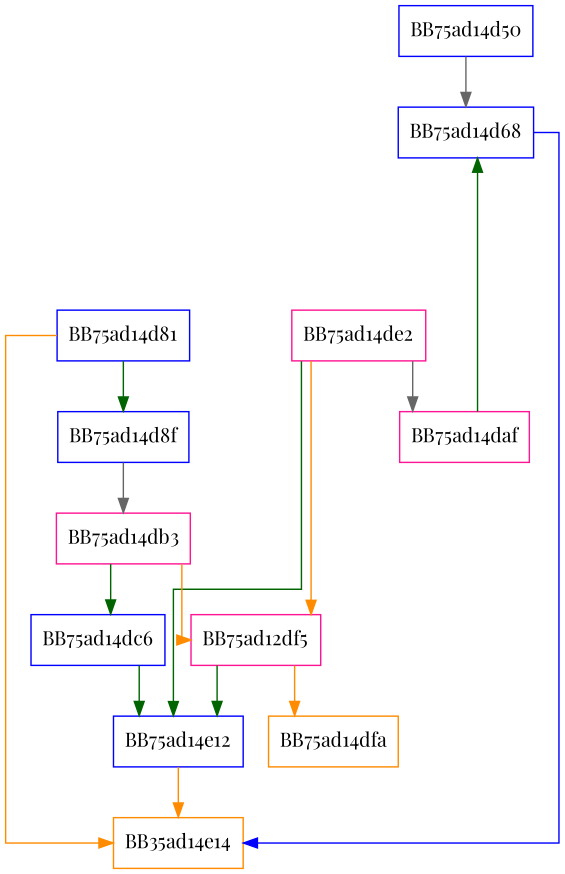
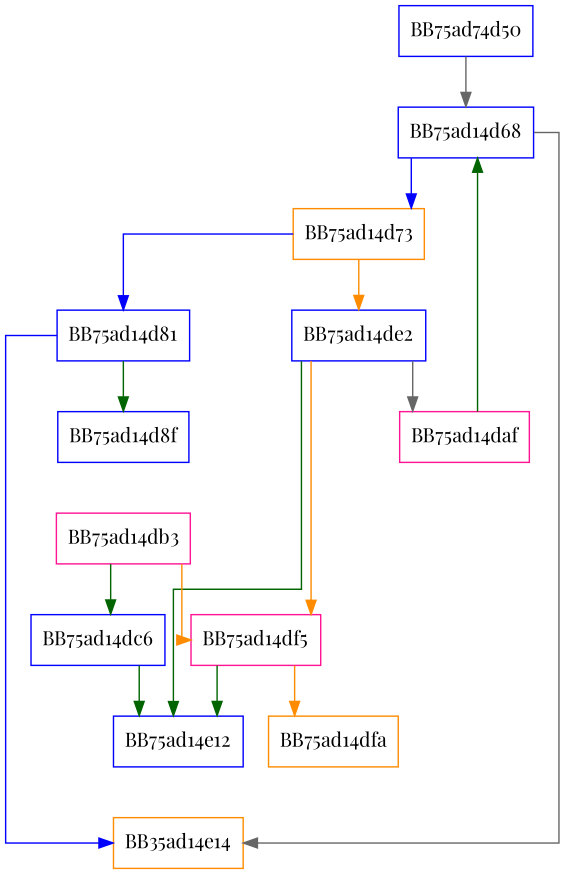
node "BB75ad14d50": label "BB75ad14d50" -> "BB75ad74d50"
node "BB75ad14d73": added
node "BB75ad14de2": color deeppink -> blue
edge "BB75ad14d8f" -> "BB75ad14db3": removed
edge "BB75ad14d81" -> "BB35ad14e14": color darkorange -> blue
edge "BB75ad14d68" -> "BB35ad14e14": color blue -> gray40
node "BB75ad12df5": label "BB75ad12df5" -> "BB75ad14df5"
edge "BB75ad14e12" -> "BB35ad14e14": removed
